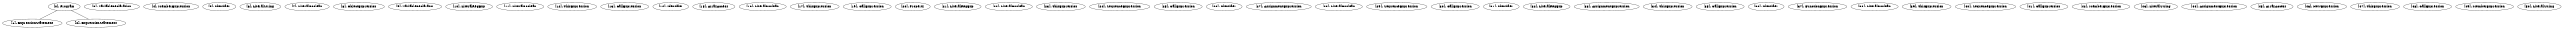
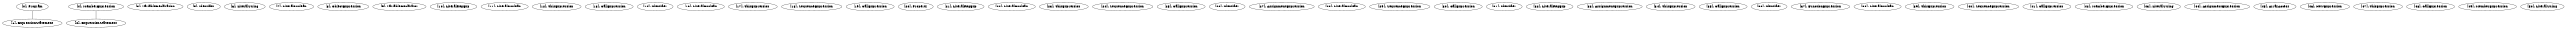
node "[15]: ArrayAccess": removed
node "[18]: SequenceExpression": added
edge "[0]: Program" -- "[2]: ExpressionStatement": now "[4]: MemberExpression" -- "[2]: ExpressionStatement"
